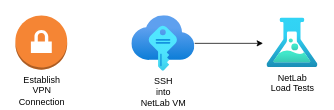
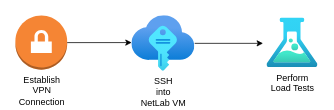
edge "Establish VPN Connection" -> "SSH into NetLab VM": added
node "NetLab Load Tests": label "NetLab Load Tests" -> "Perform Load Tests"
